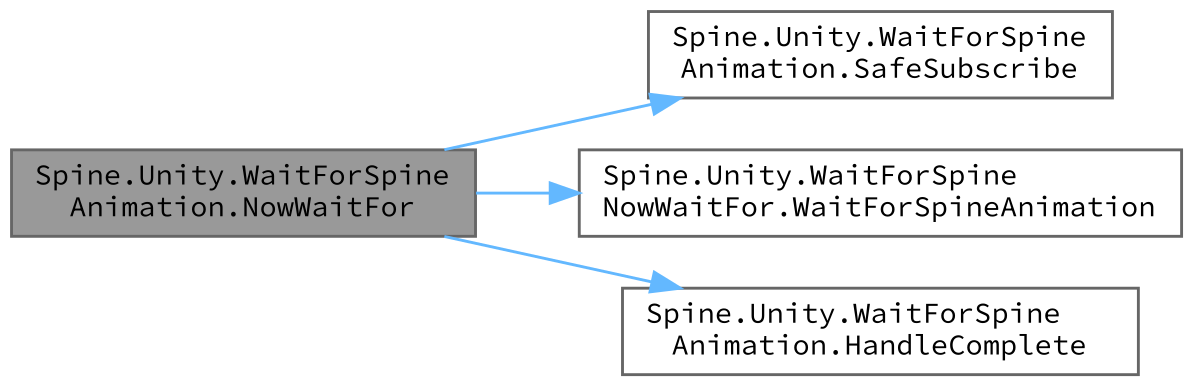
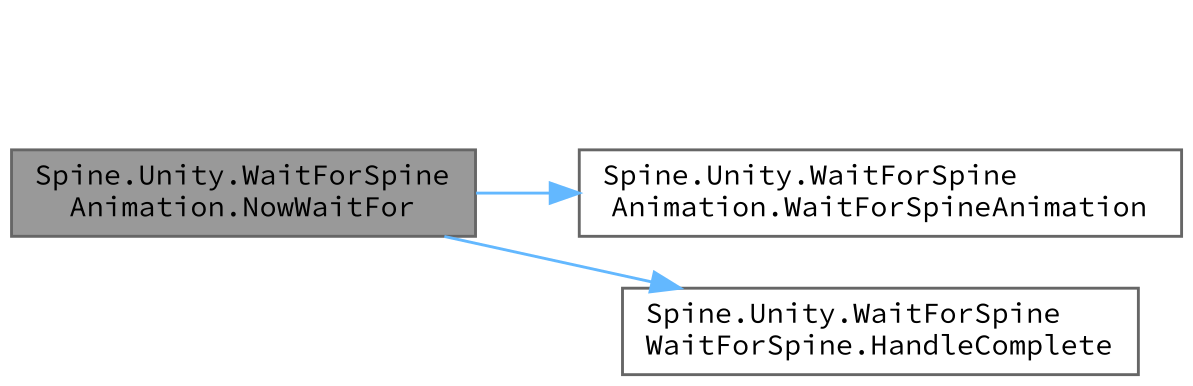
node "Spine.Unity.WaitForSpine Animation.SafeSubscribe": removed
node "Spine.Unity.WaitForSpine NowWaitFor.WaitForSpineAnimation": label "Spine.Unity.WaitForSpine NowWaitFor.WaitForSpineAnimation" -> "Spine.Unity.WaitForSpine Animation.WaitForSpineAnimation"
node "Spine.Unity.WaitForSpine Animation.HandleComplete": label "Spine.Unity.WaitForSpine Animation.HandleComplete" -> "Spine.Unity.WaitForSpine WaitForSpine.HandleComplete"
